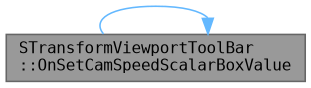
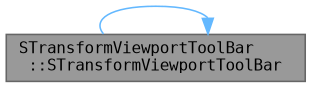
node "STransformViewportToolBar ::OnSetCamSpeedScalarBoxValue": label "STransformViewportToolBar ::OnSetCamSpeedScalarBoxValue" -> "STransformViewportToolBar ::STransformViewportToolBar"
